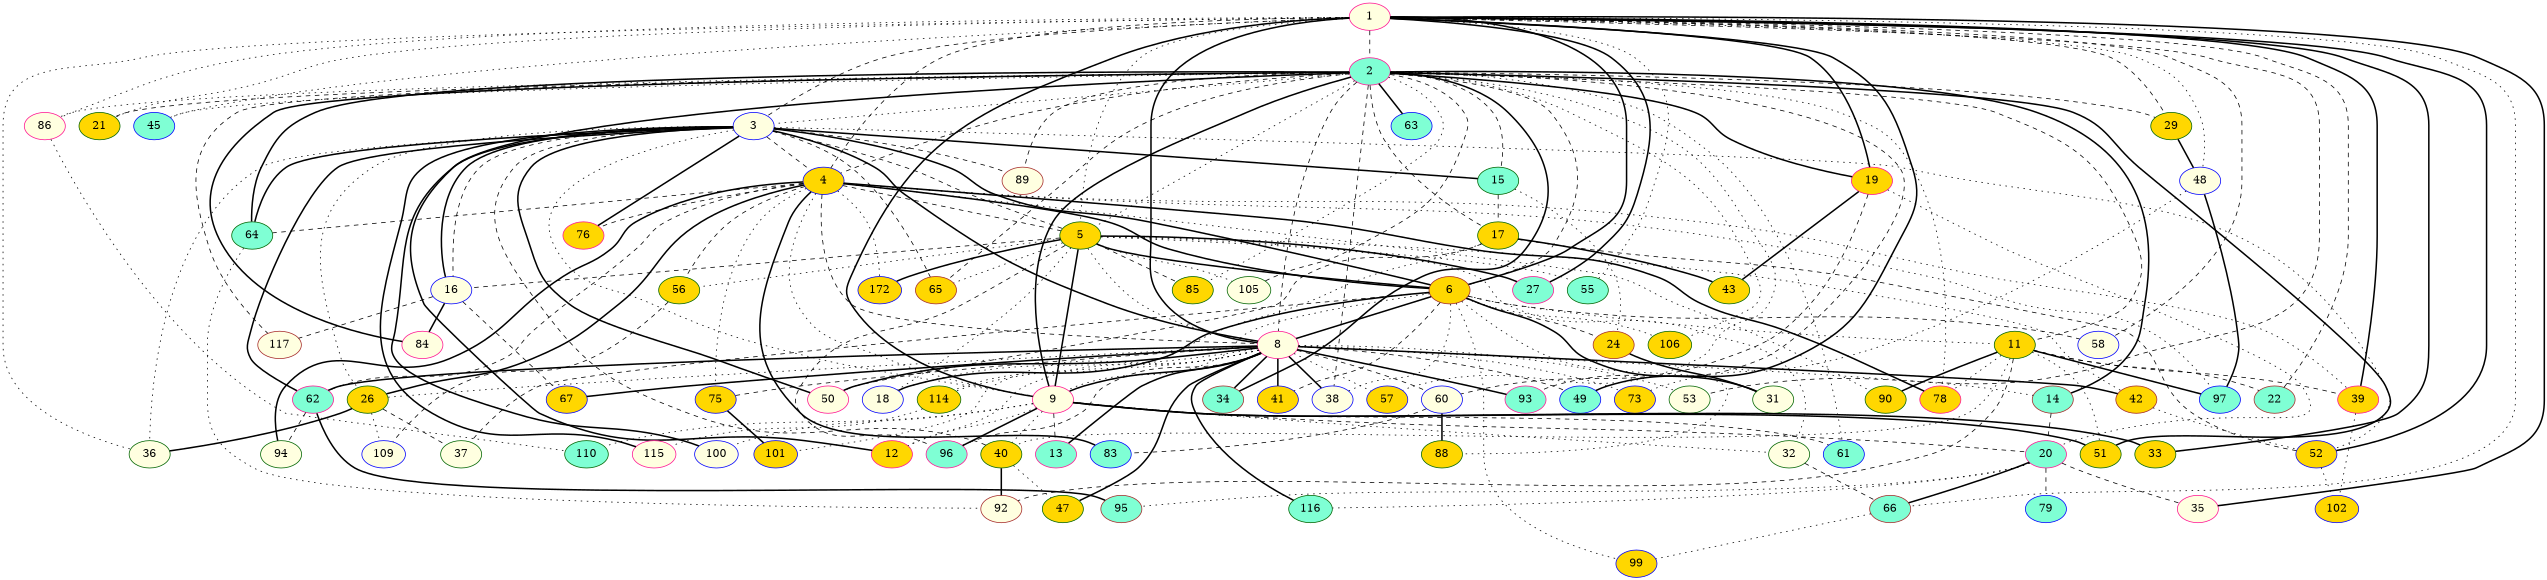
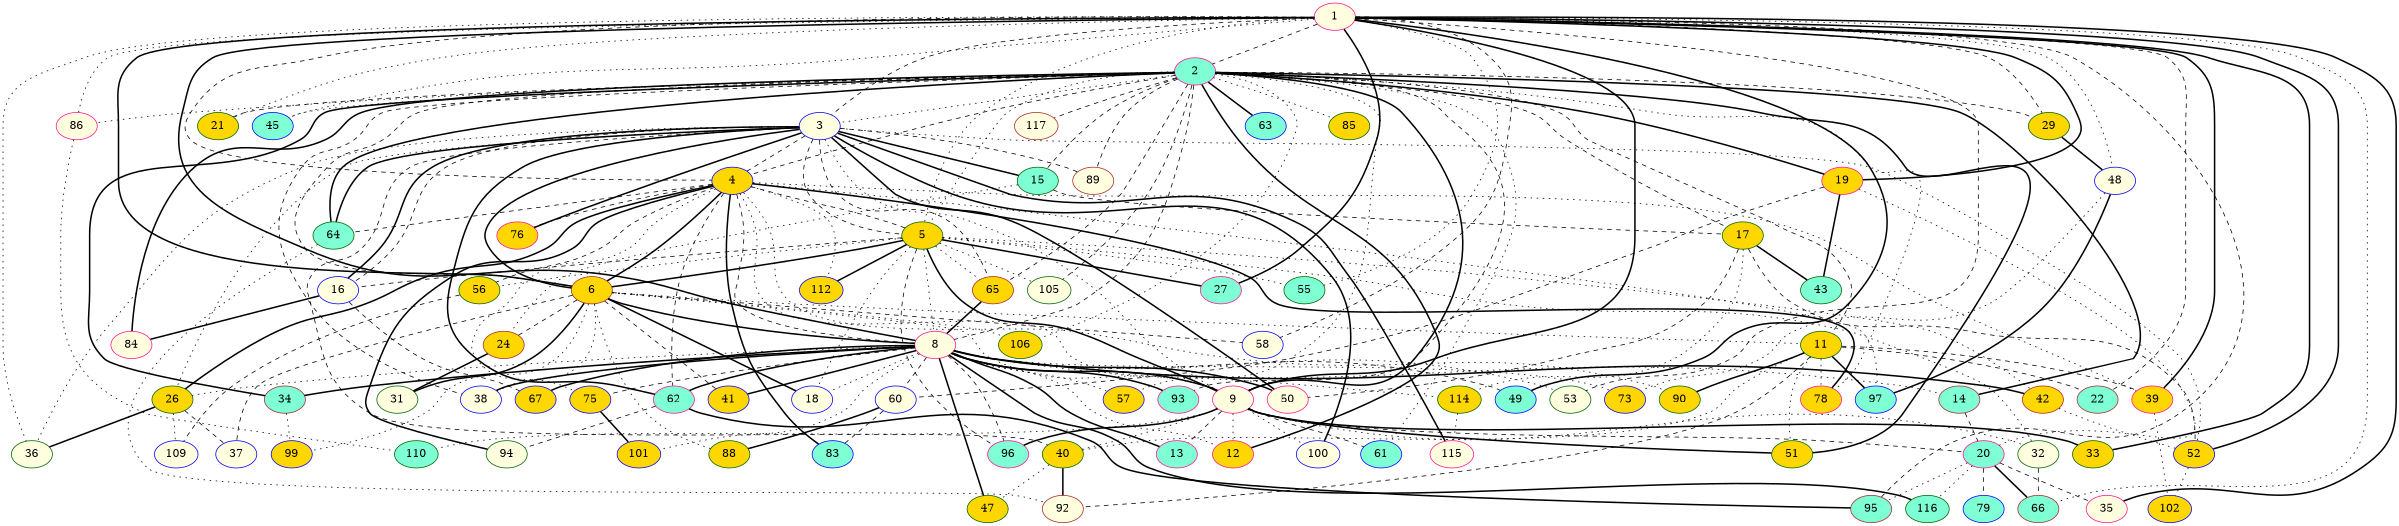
edge "1" -- "95": added
edge "3" -- "8": now "65" -- "8"
edge "5" -- "85": removed
node "172": label "172" -> "112"
node "43": fillcolor gold -> aquamarine
edge "16" -- "117": removed
node "37": color darkgreen -> blue
edge "66" -- "99": now "34" -- "99"
